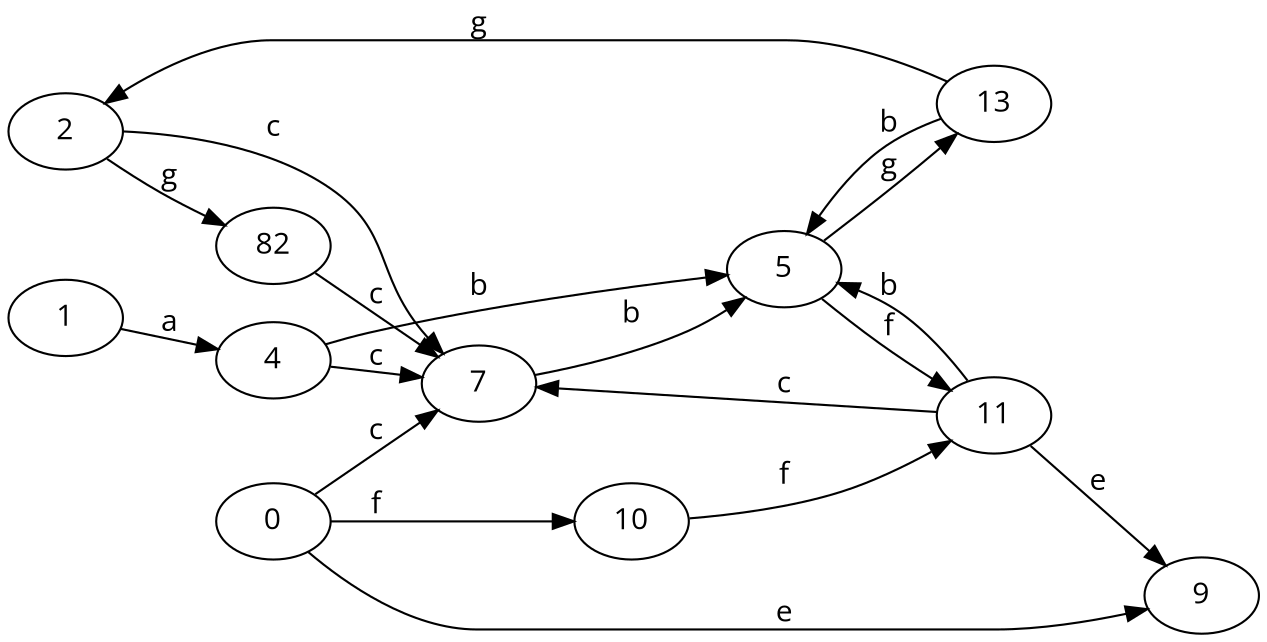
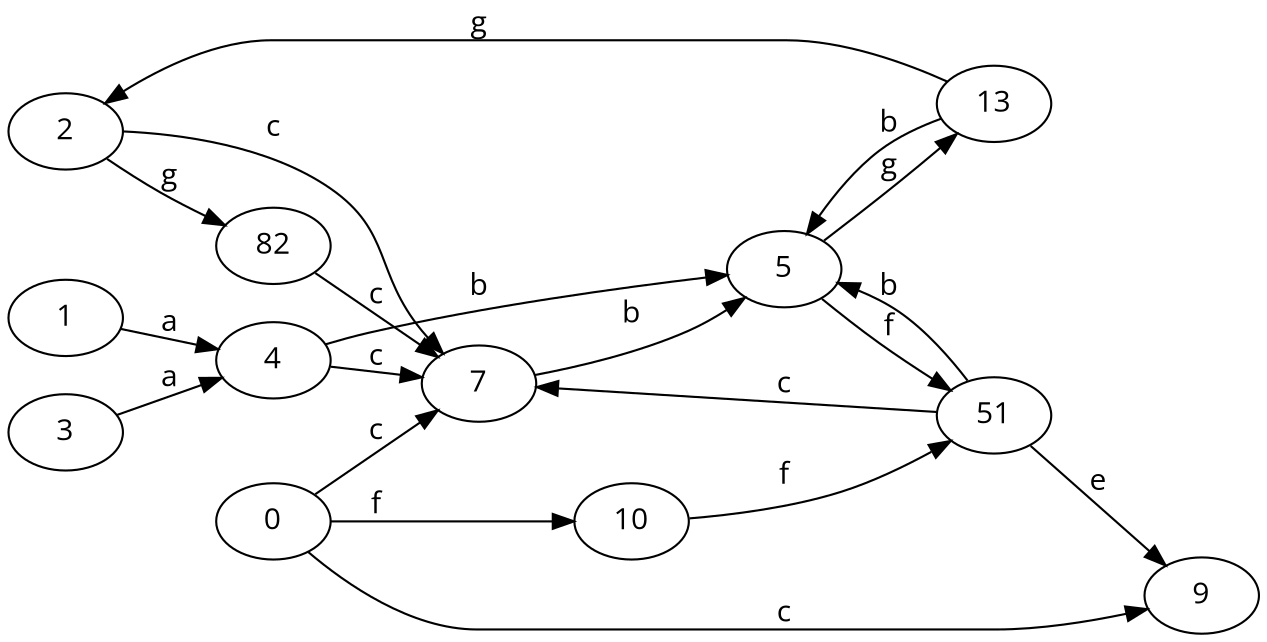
node "11": label "11" -> "51"
node "3": added
edge "0" -> "9": label "e" -> "c"
